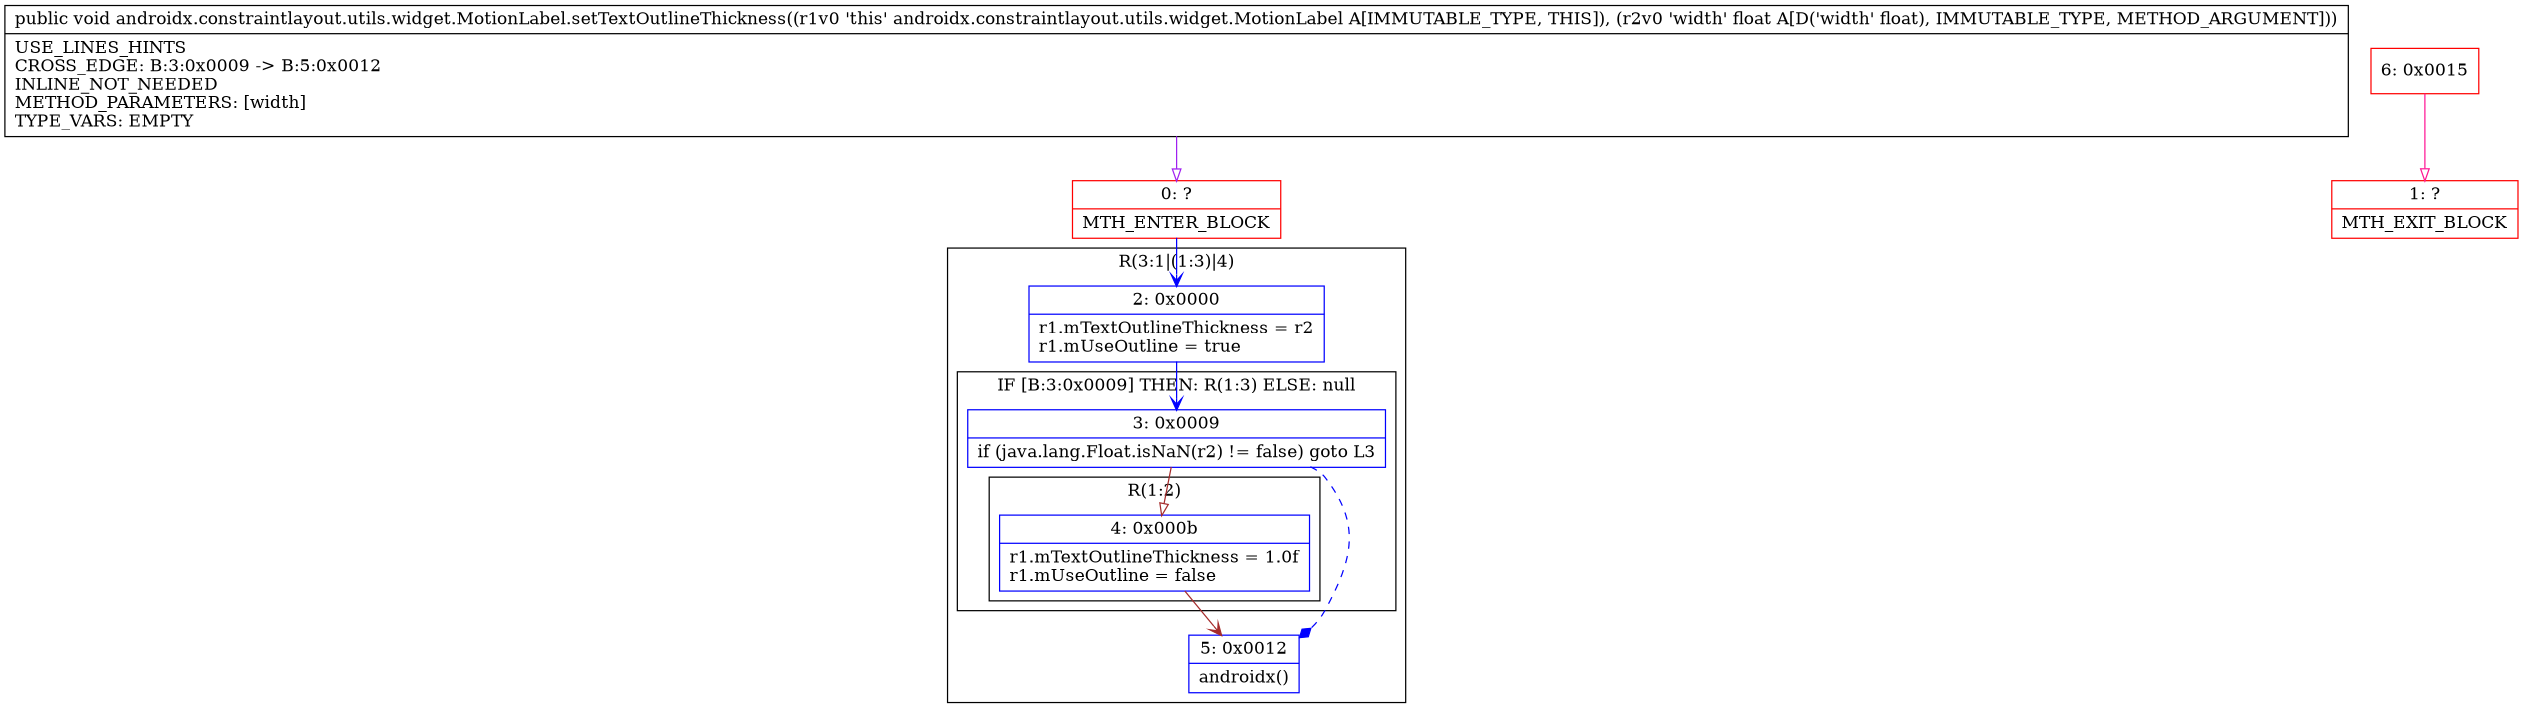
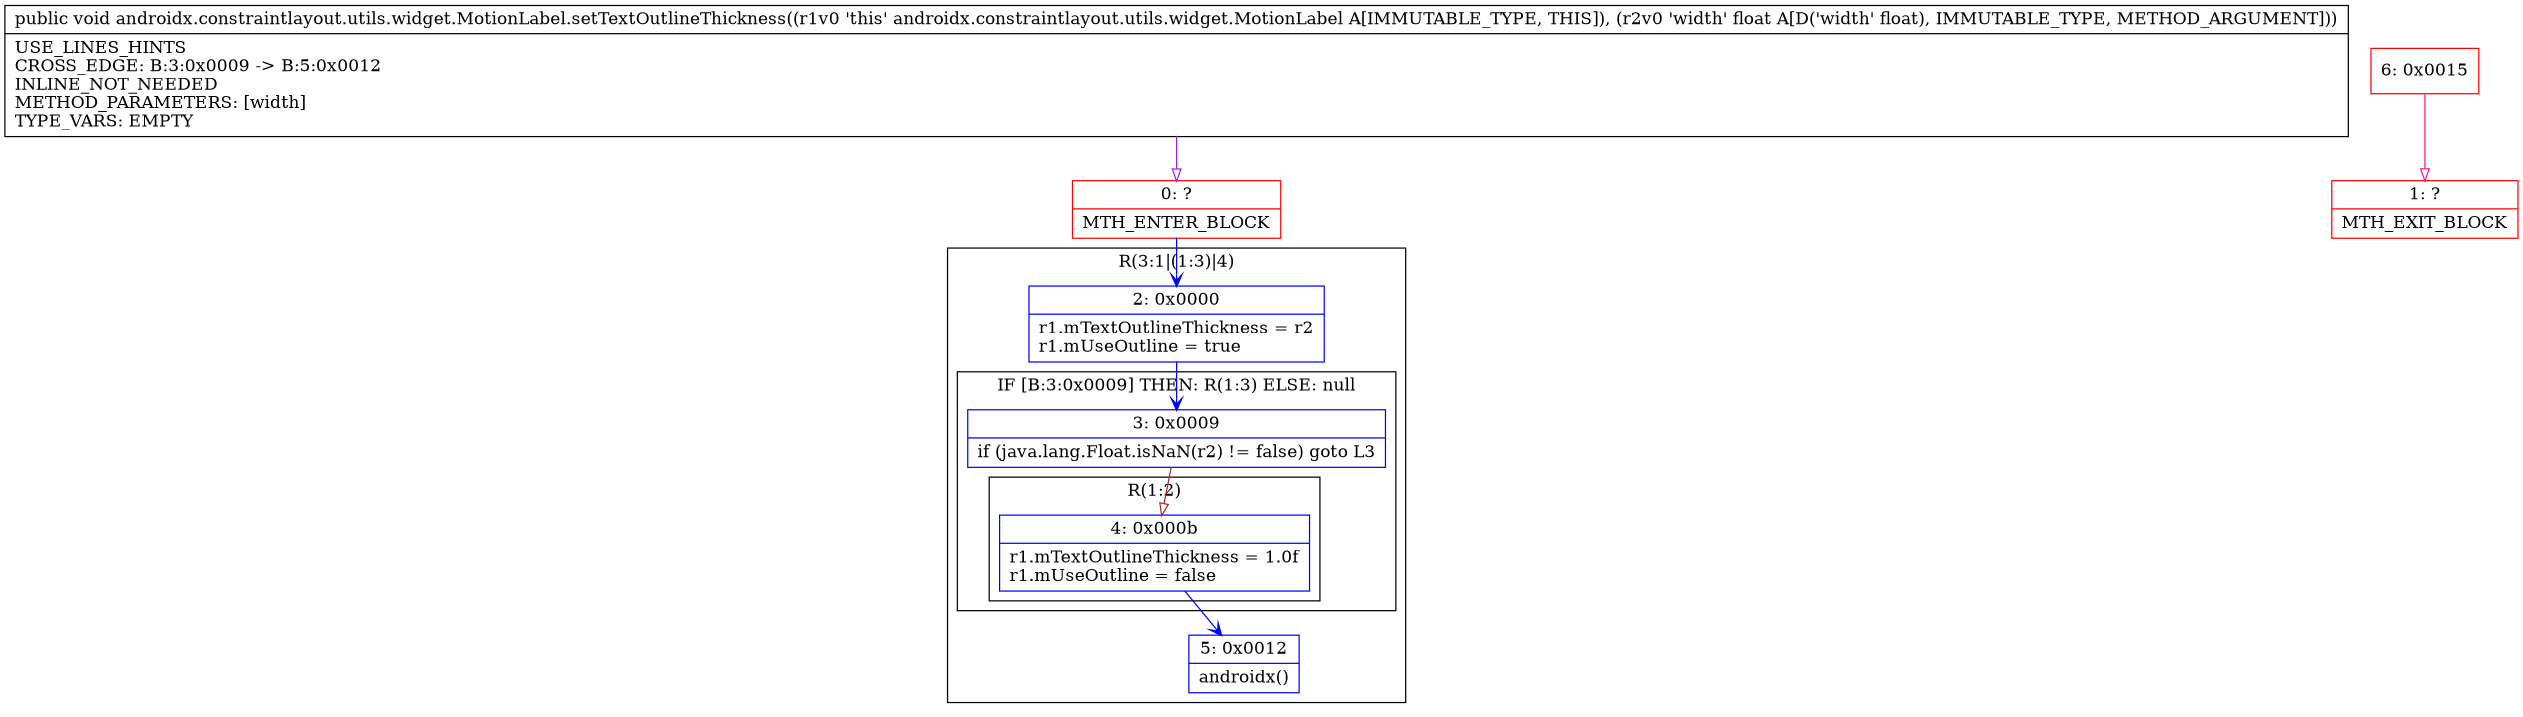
edge "3: 0x0009" -> "5: 0x0012": removed
edge "4: 0x000b" -> "5: 0x0012": color brown -> blue
